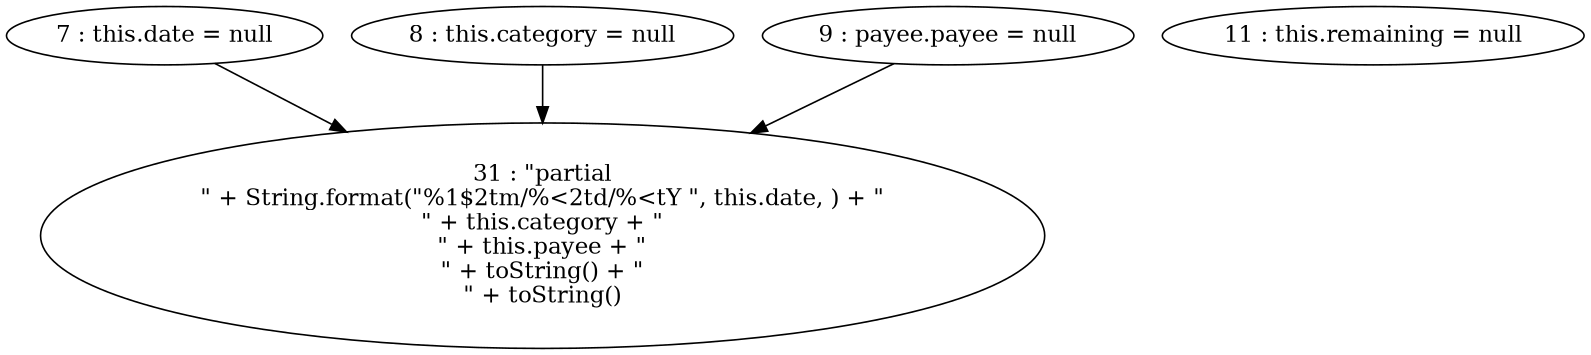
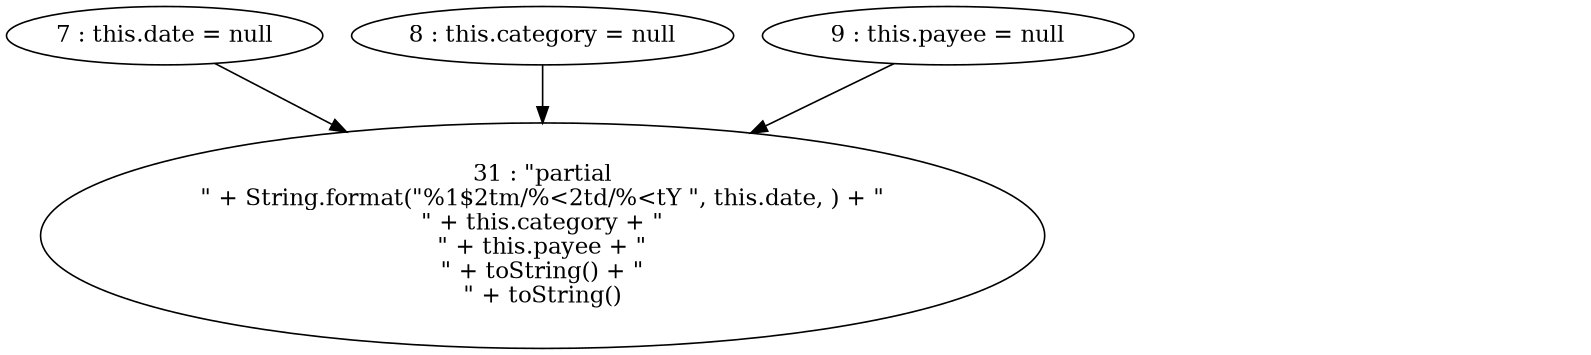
node "9 : payee.payee = null": label "9 : payee.payee = null" -> "9 : this.payee = null"
node "11 : this.remaining = null": removed
